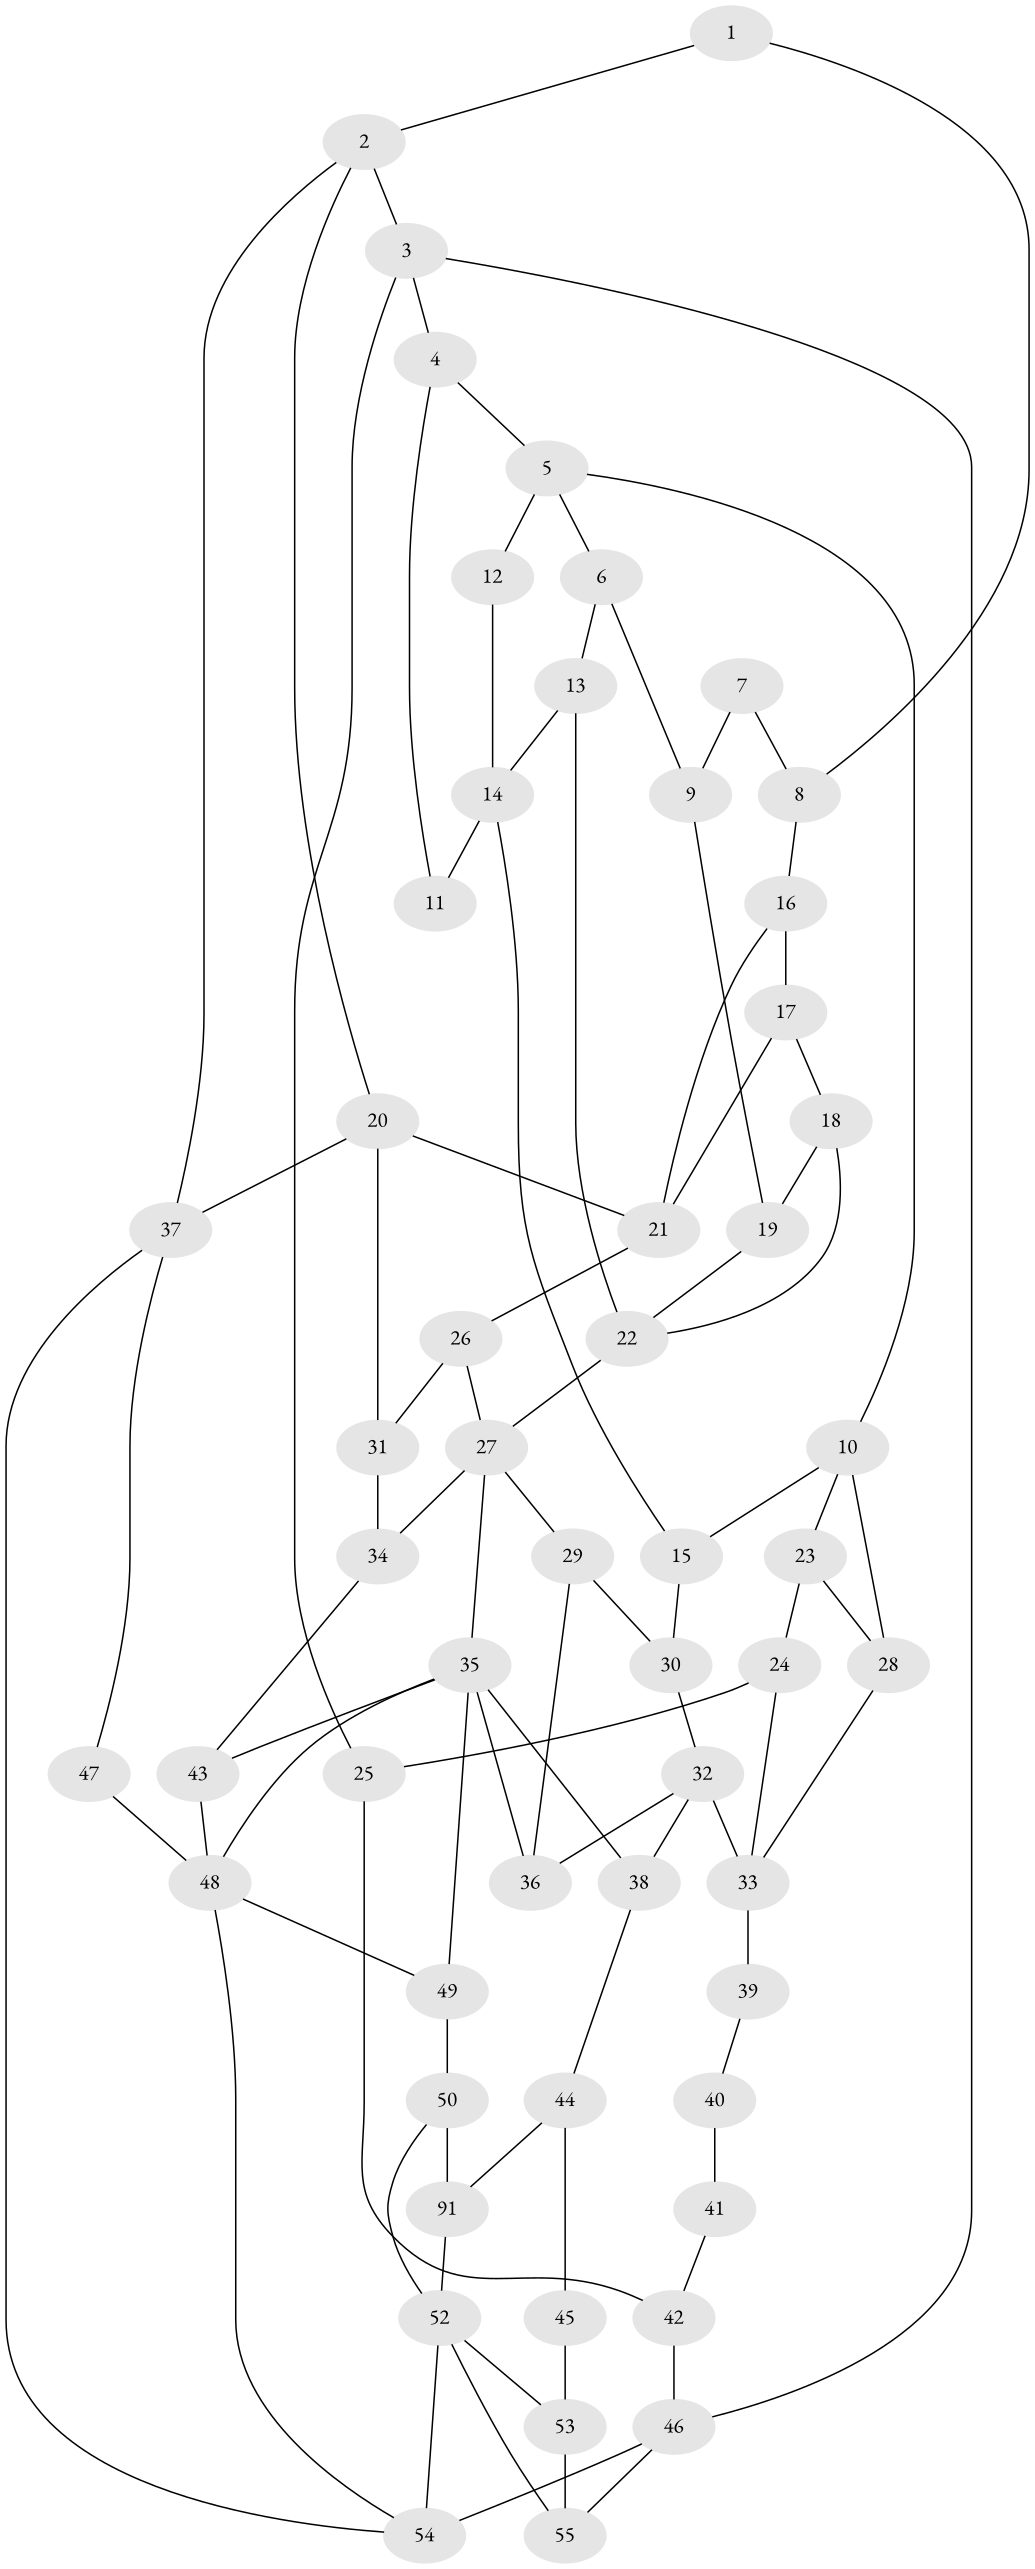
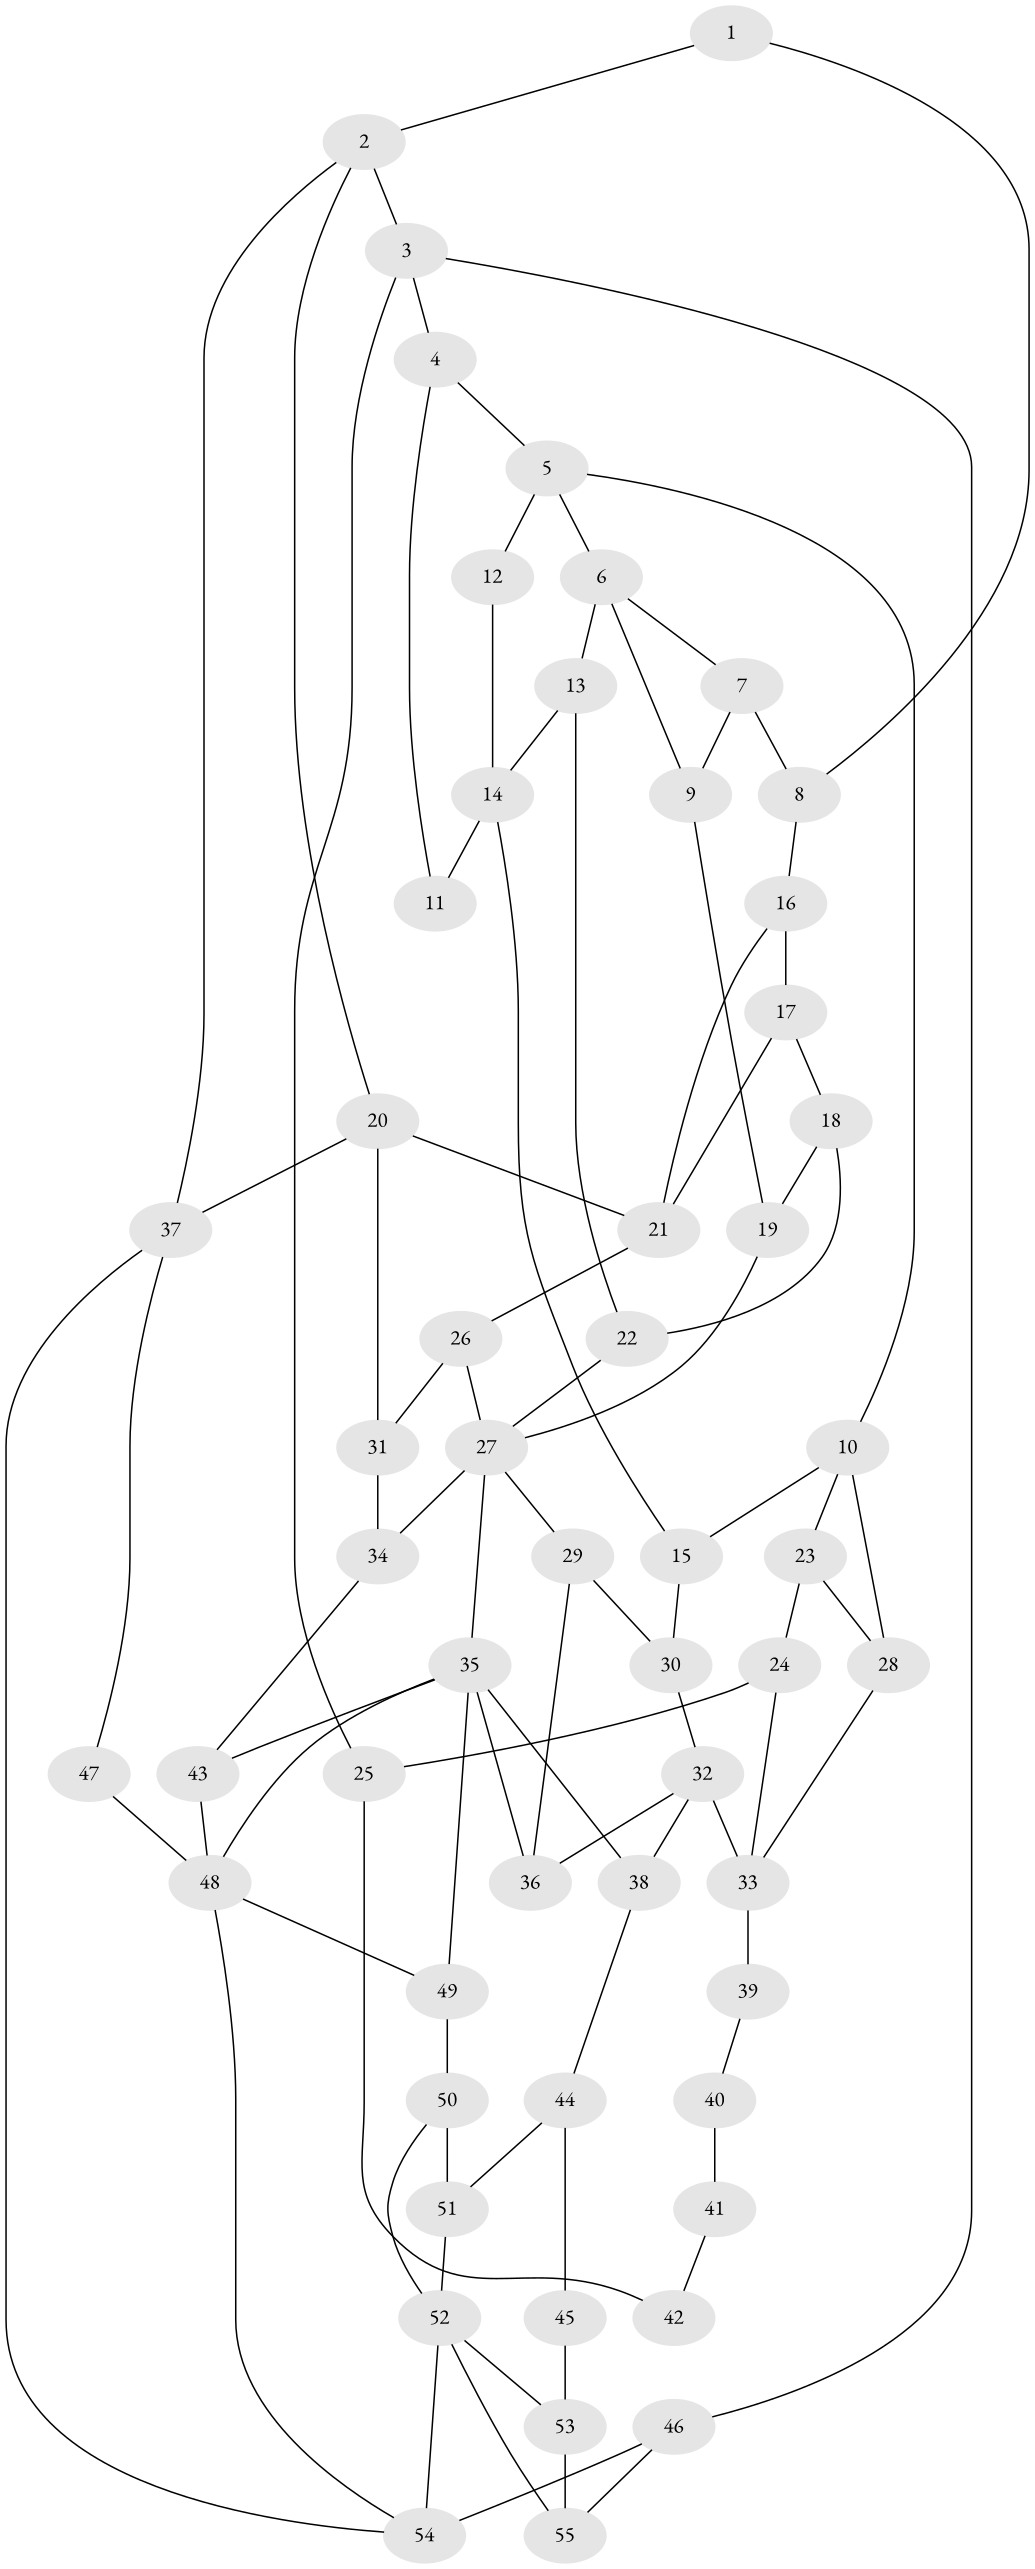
edge "6" -- "7": added
edge "19" -- "22": now "19" -- "27"
node "91": label "91" -> "51"
edge "42" -- "46": removed
